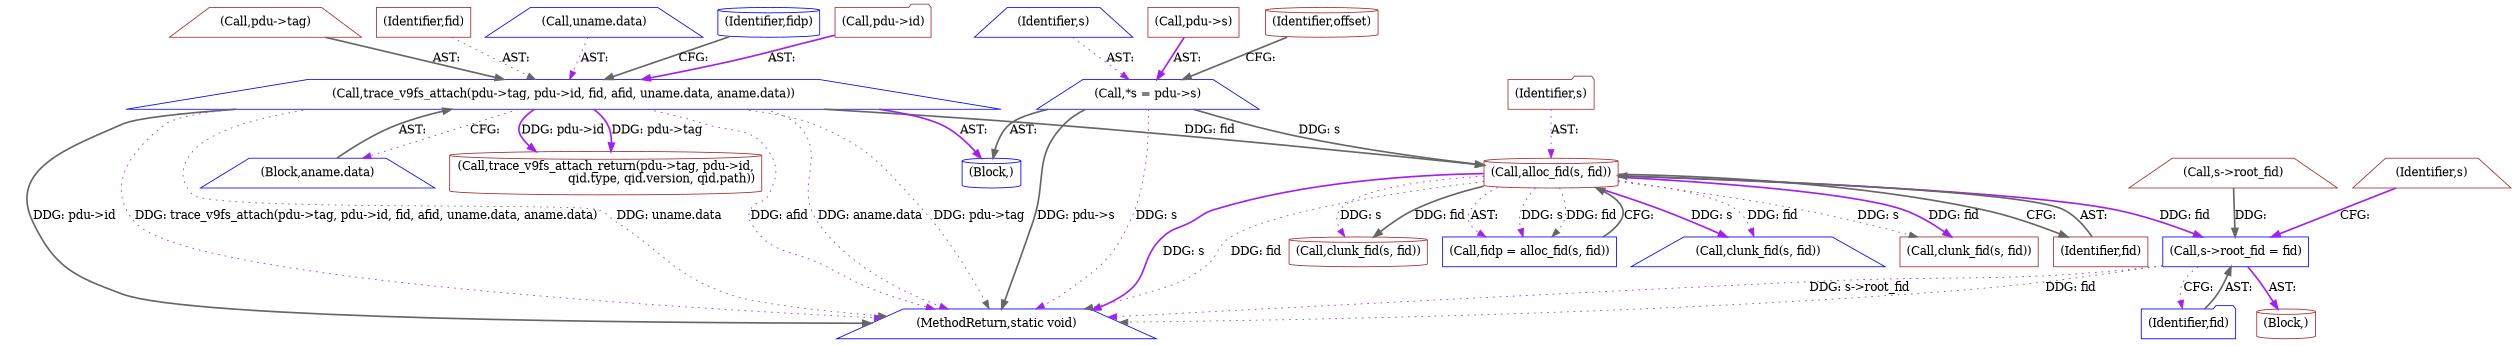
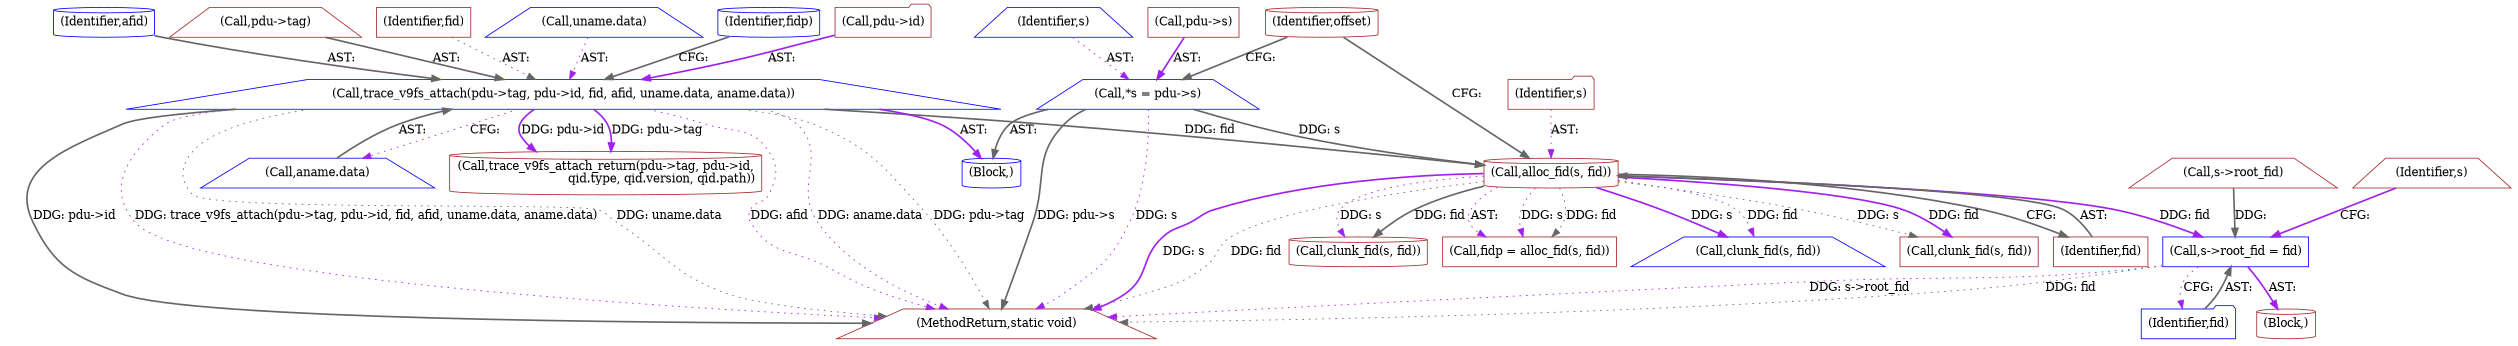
node "(Identifier,afid)": added
node "(Block,aname.data)": label "(Block,aname.data)" -> "(Call,aname.data)"
edge "(Call,fidp = alloc_fid(s, fid))" -> "(Call,alloc_fid(s, fid))": now "(Identifier,offset)" -> "(Call,alloc_fid(s, fid))"
node "(Call,fidp = alloc_fid(s, fid))": color blue -> brown
node "(MethodReturn,static void)": color blue -> brown
